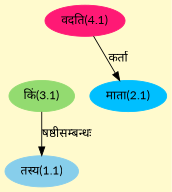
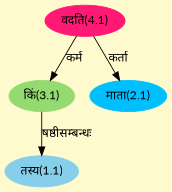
edge "वदति(4.1)" -> "किं(3.1)": added, label "कर्म"
